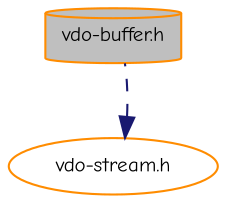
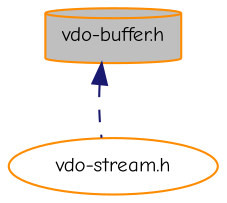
edge "vdo-buffer.h" -> "vdo-stream.h": reversed
